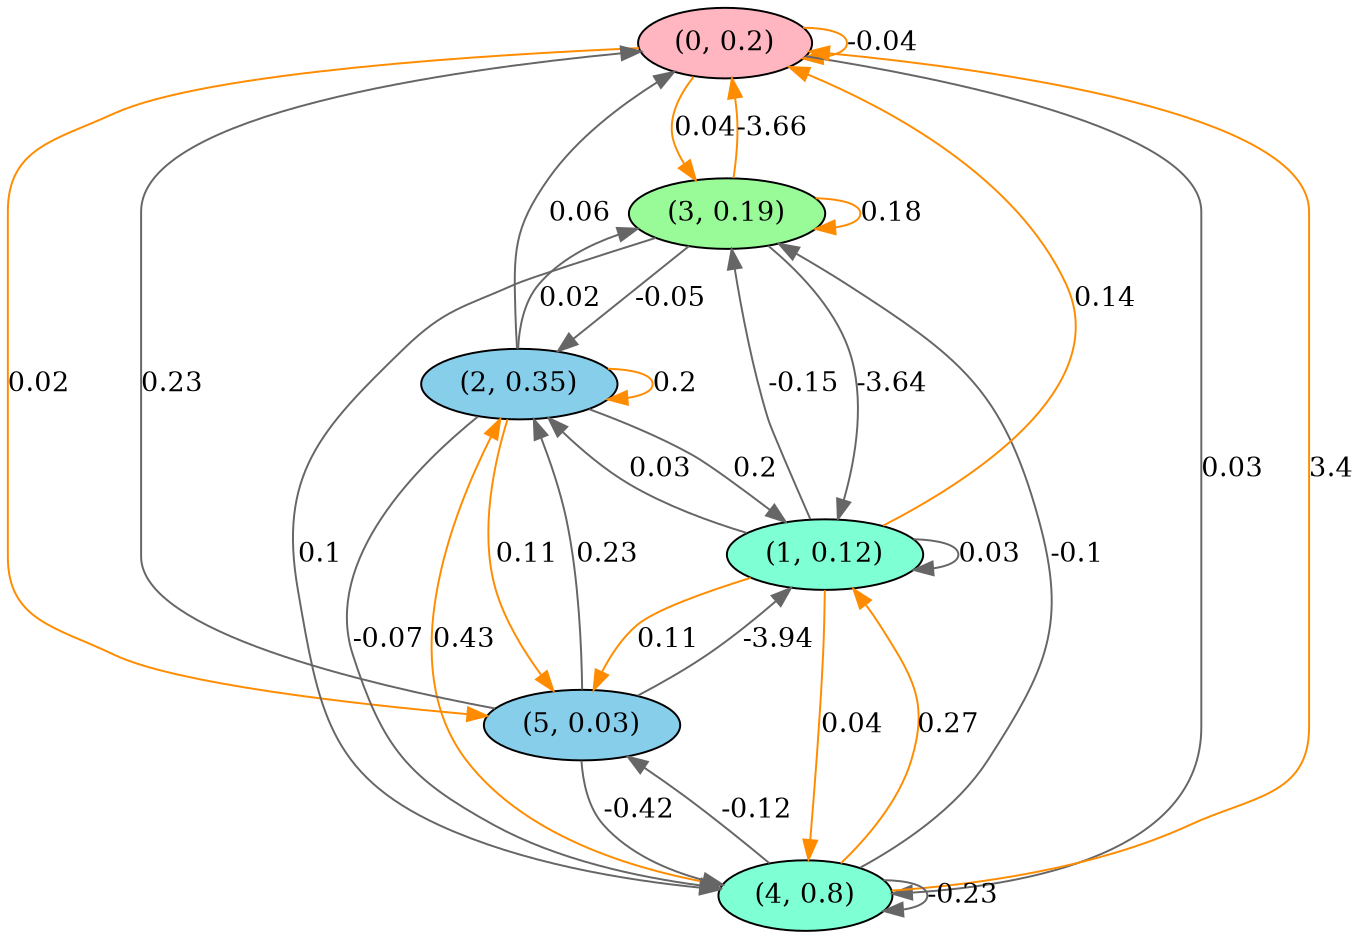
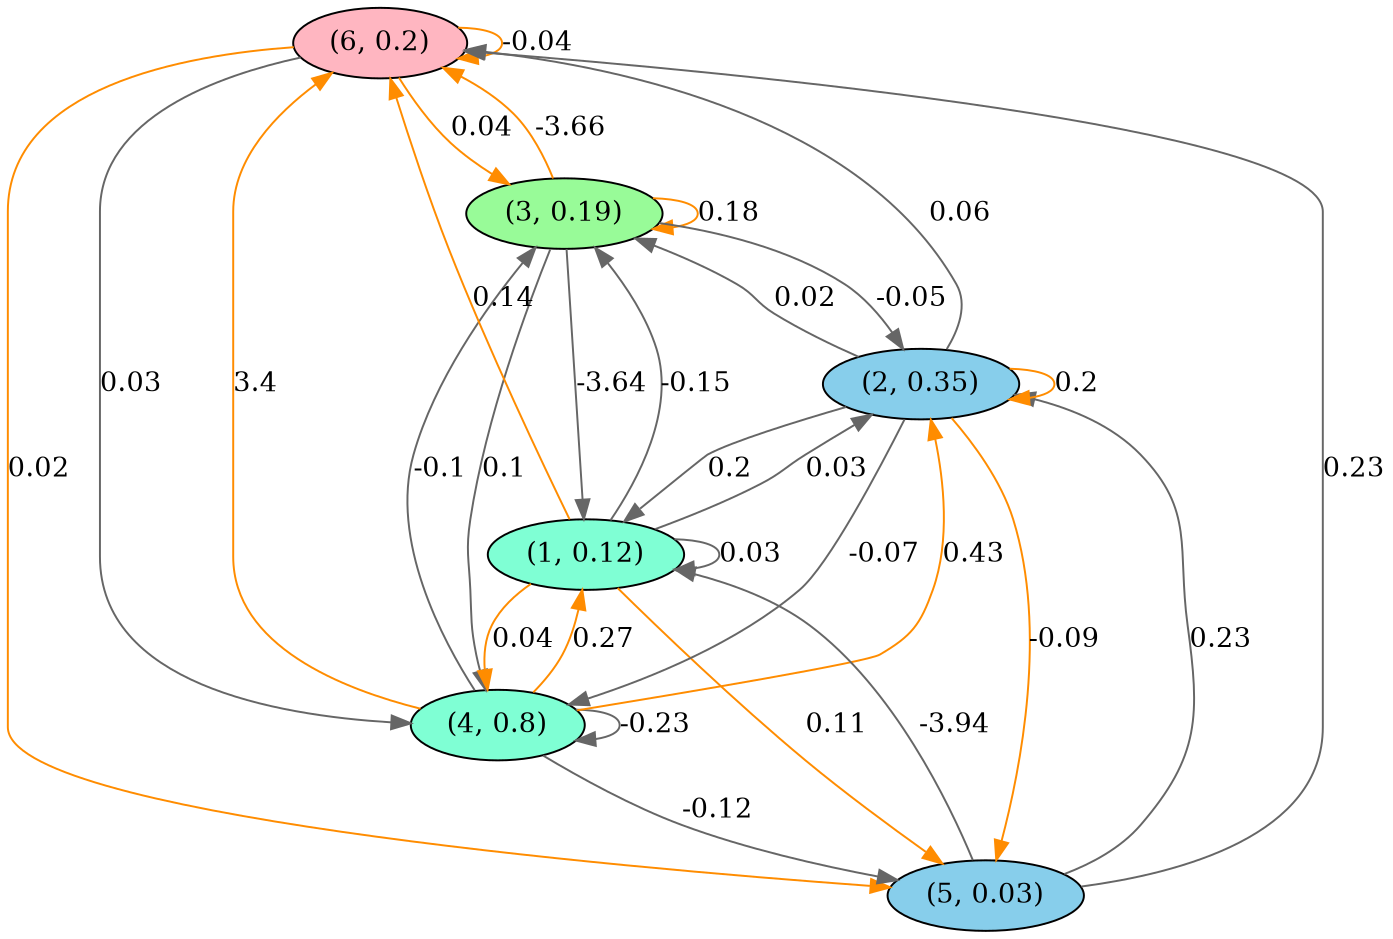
node "(0, 0.2)": label "(0, 0.2)" -> "(6, 0.2)"
edge "(2, 0.35)" -> "(5, 0.03)": label "0.11" -> "-0.09"
edge "(5, 0.03)" -> "(4, 0.8)": removed, label "-0.42"
